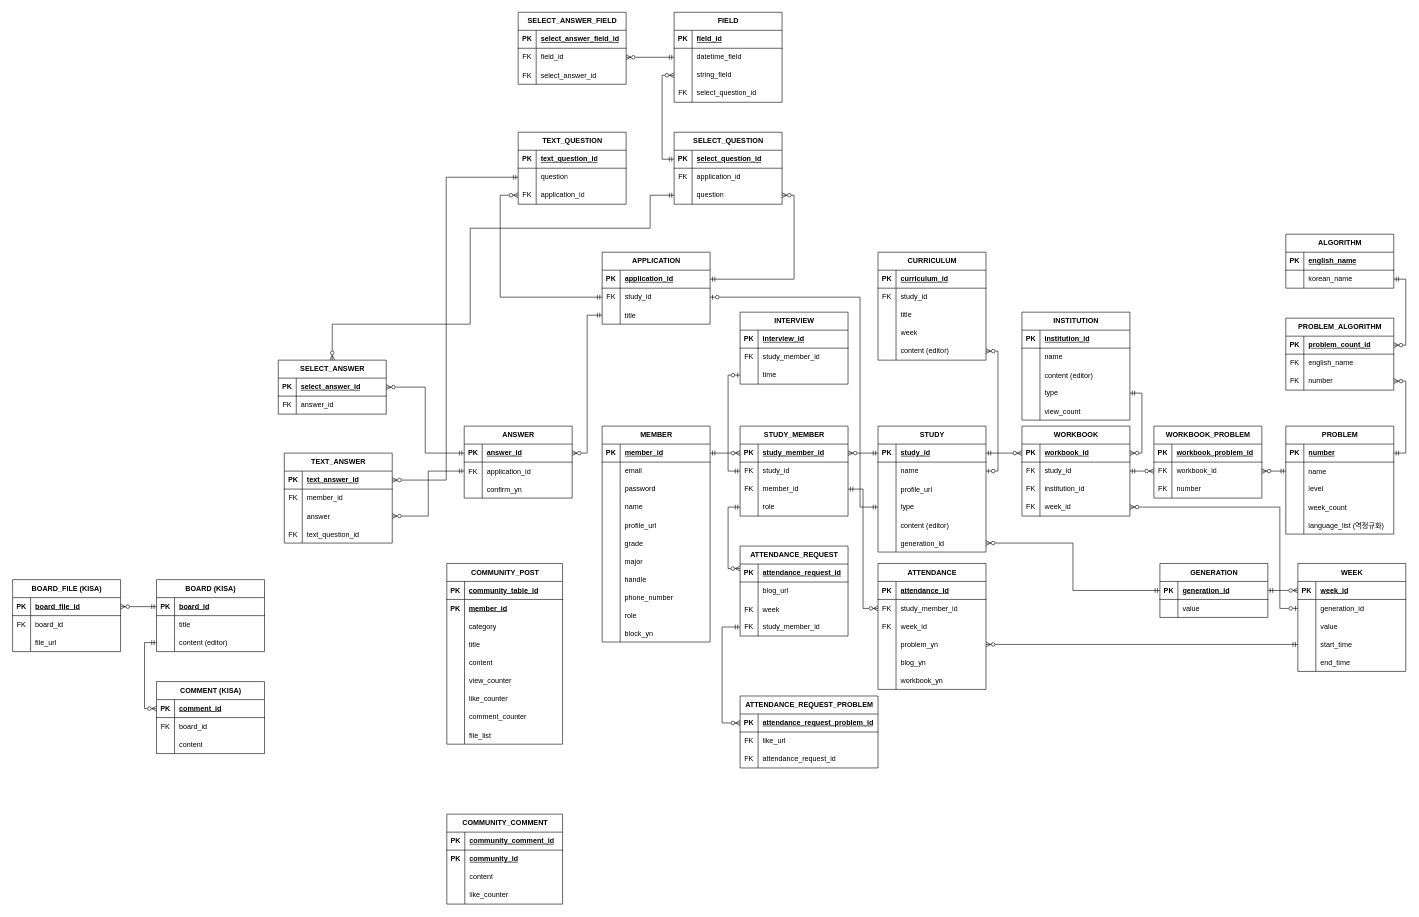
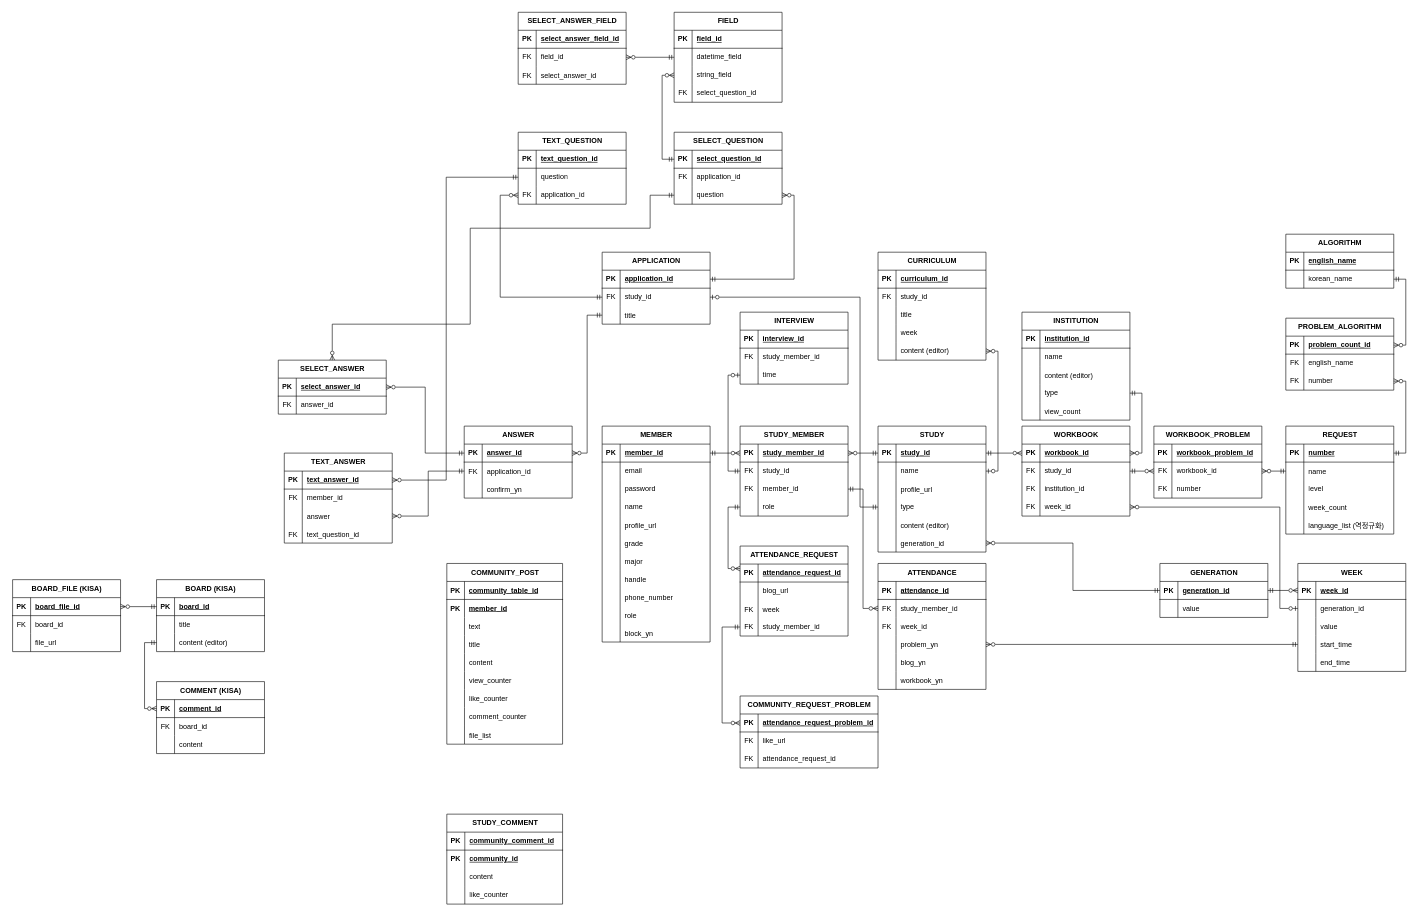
node "PROBLEM": label "PROBLEM" -> "REQUEST"
node "category": label "category" -> "text"
node "ATTENDANCE_REQUEST_PROBLEM": label "ATTENDANCE_REQUEST_PROBLEM" -> "COMMUNITY_REQUEST_PROBLEM"
node "COMMUNITY_COMMENT": label "COMMUNITY_COMMENT" -> "STUDY_COMMENT"
